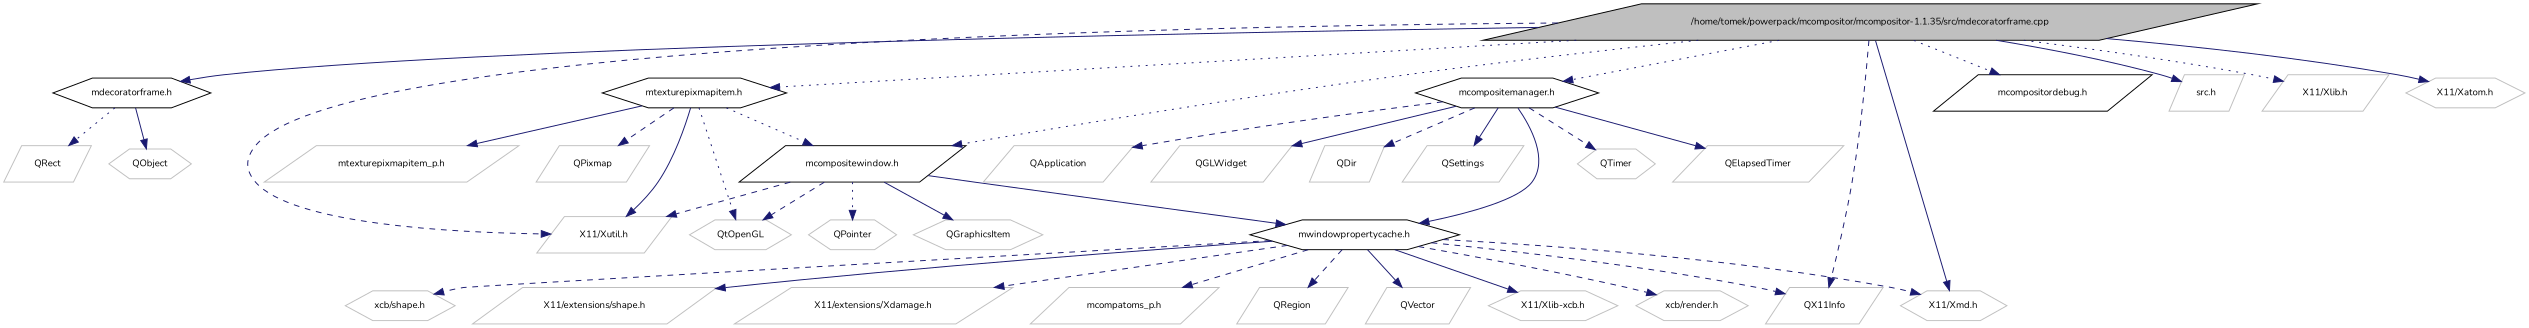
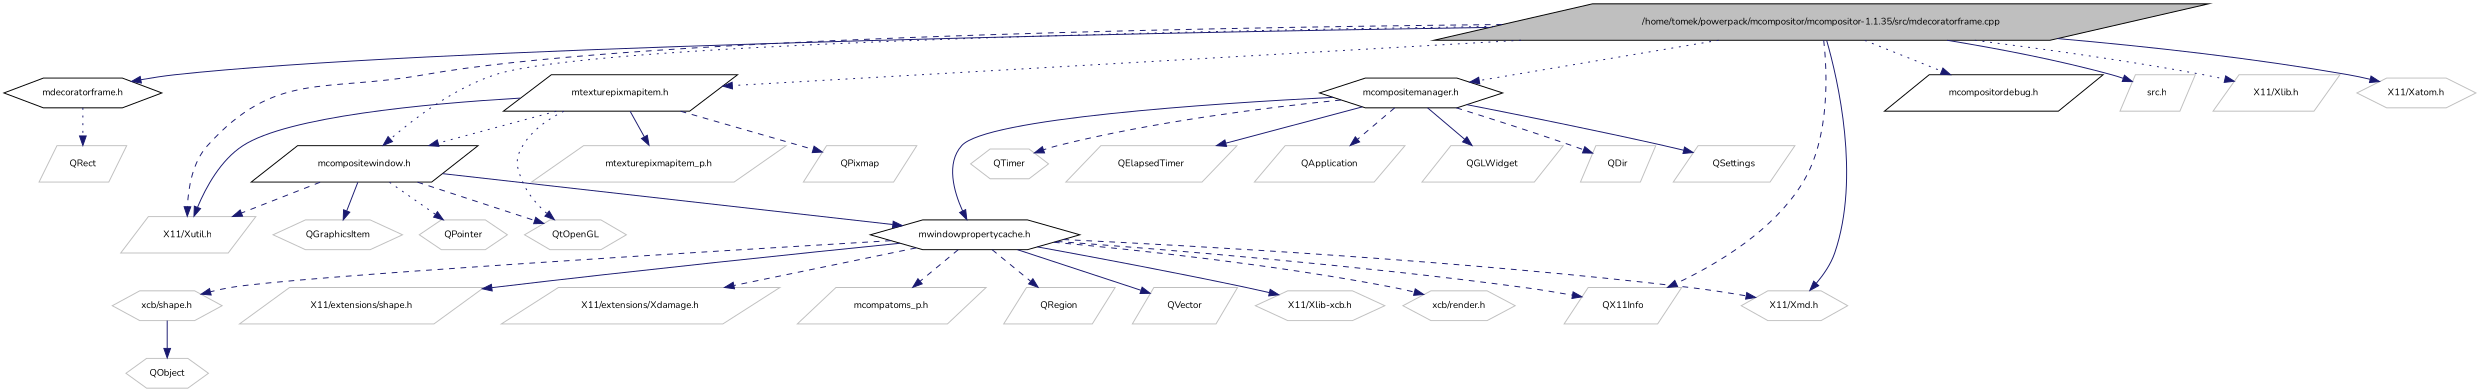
node "mtexturepixmapitem.h": shape hexagon -> parallelogram
edge "mdecoratorframe.h" -> "QObject": now "xcb/shape.h" -> "QObject"
